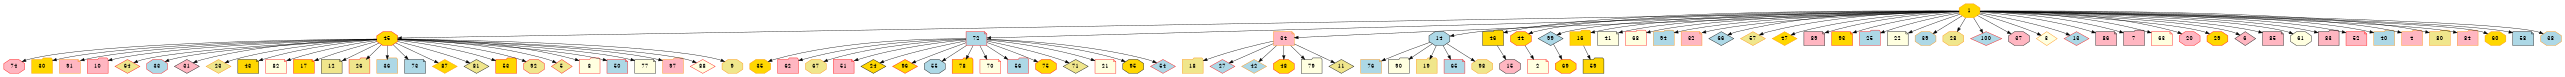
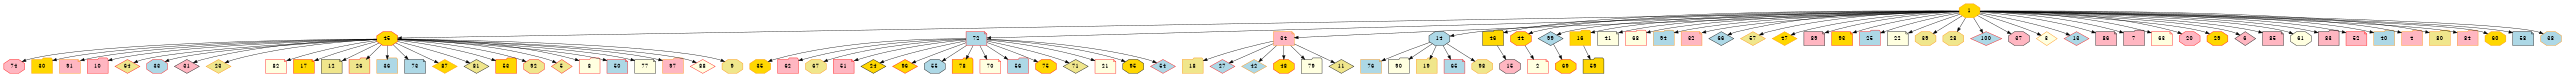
node "39": fillcolor lightblue -> khaki
node "43": removed
